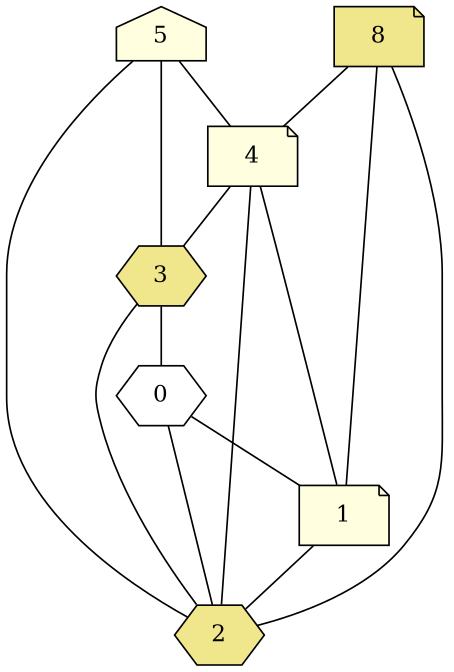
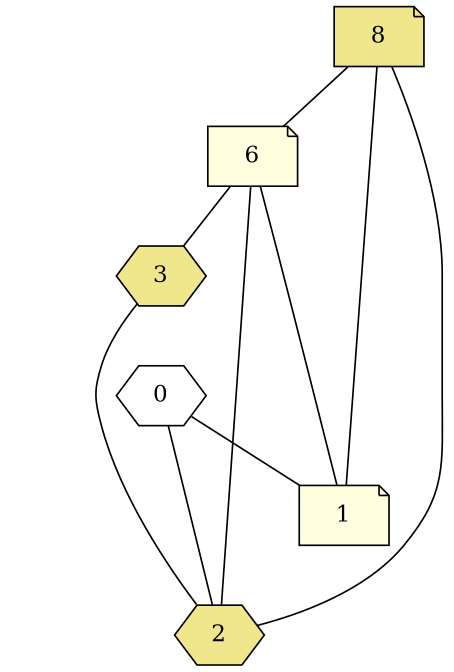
node "5": removed
node "4": label "4" -> "6"
edge "3" -- "0": removed
edge "1" -- "2": removed
